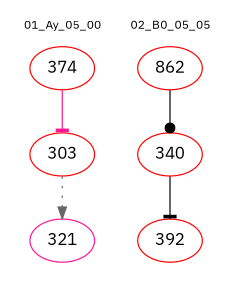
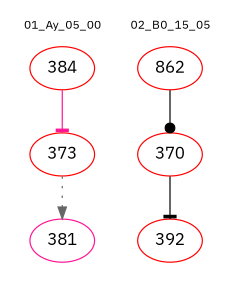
cluster "02_B0_05_05": label "02_B0_05_05" -> "02_B0_15_05"
node "374": label "374" -> "384"
node "303": label "303" -> "373"
node "340": label "340" -> "370"
node "321": label "321" -> "381"
